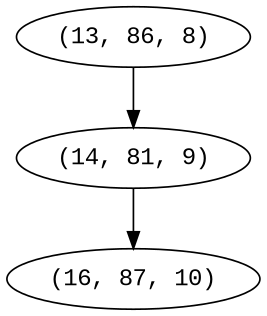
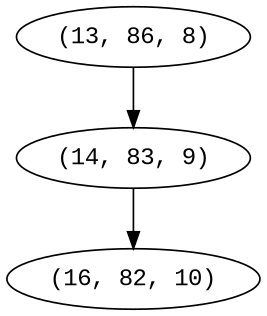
node "(14, 81, 9)": label "(14, 81, 9)" -> "(14, 83, 9)"
node "(16, 87, 10)": label "(16, 87, 10)" -> "(16, 82, 10)"
